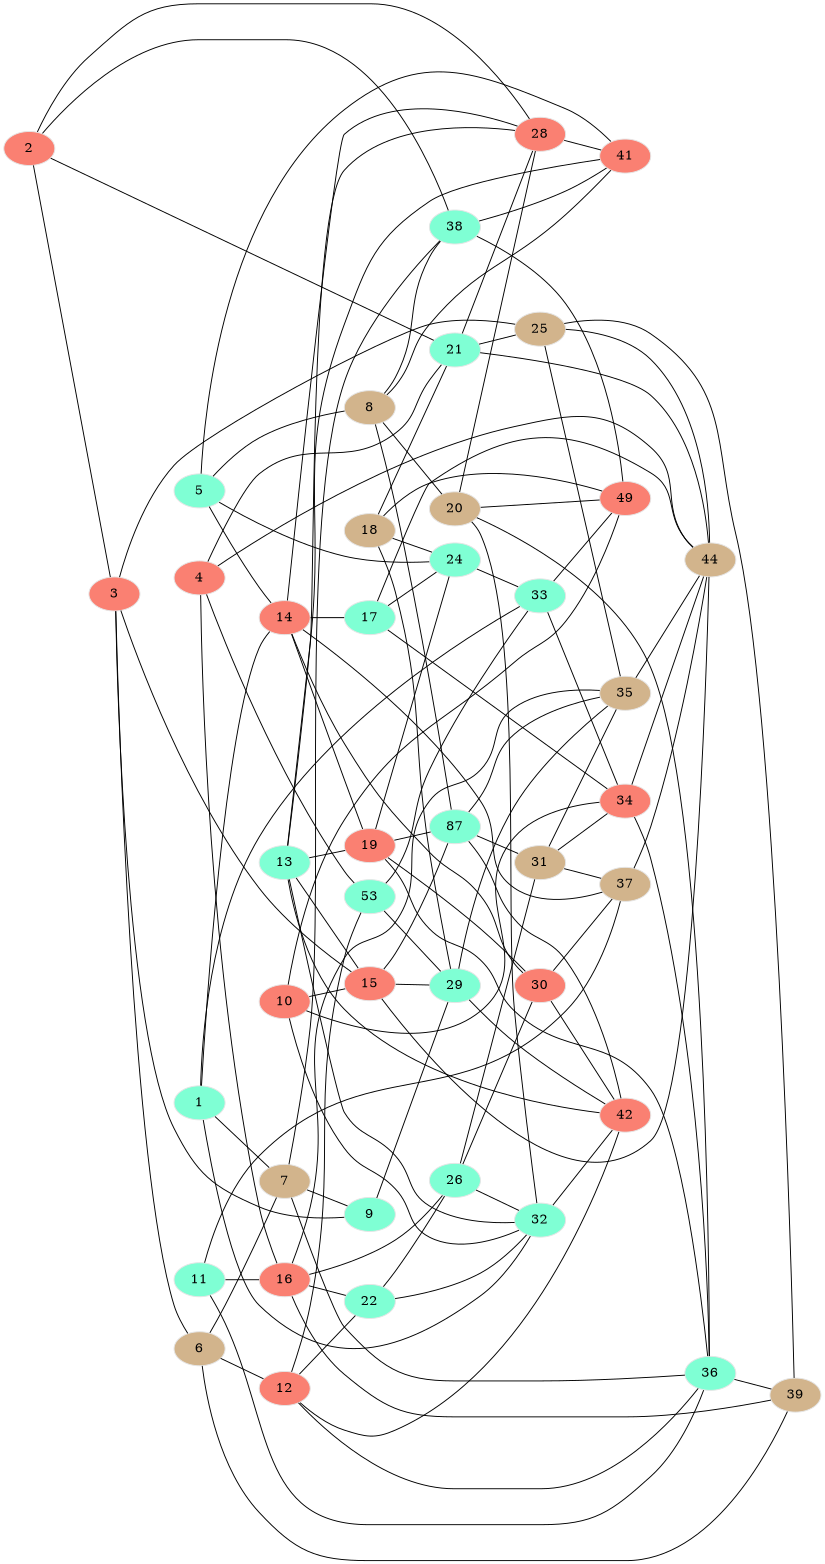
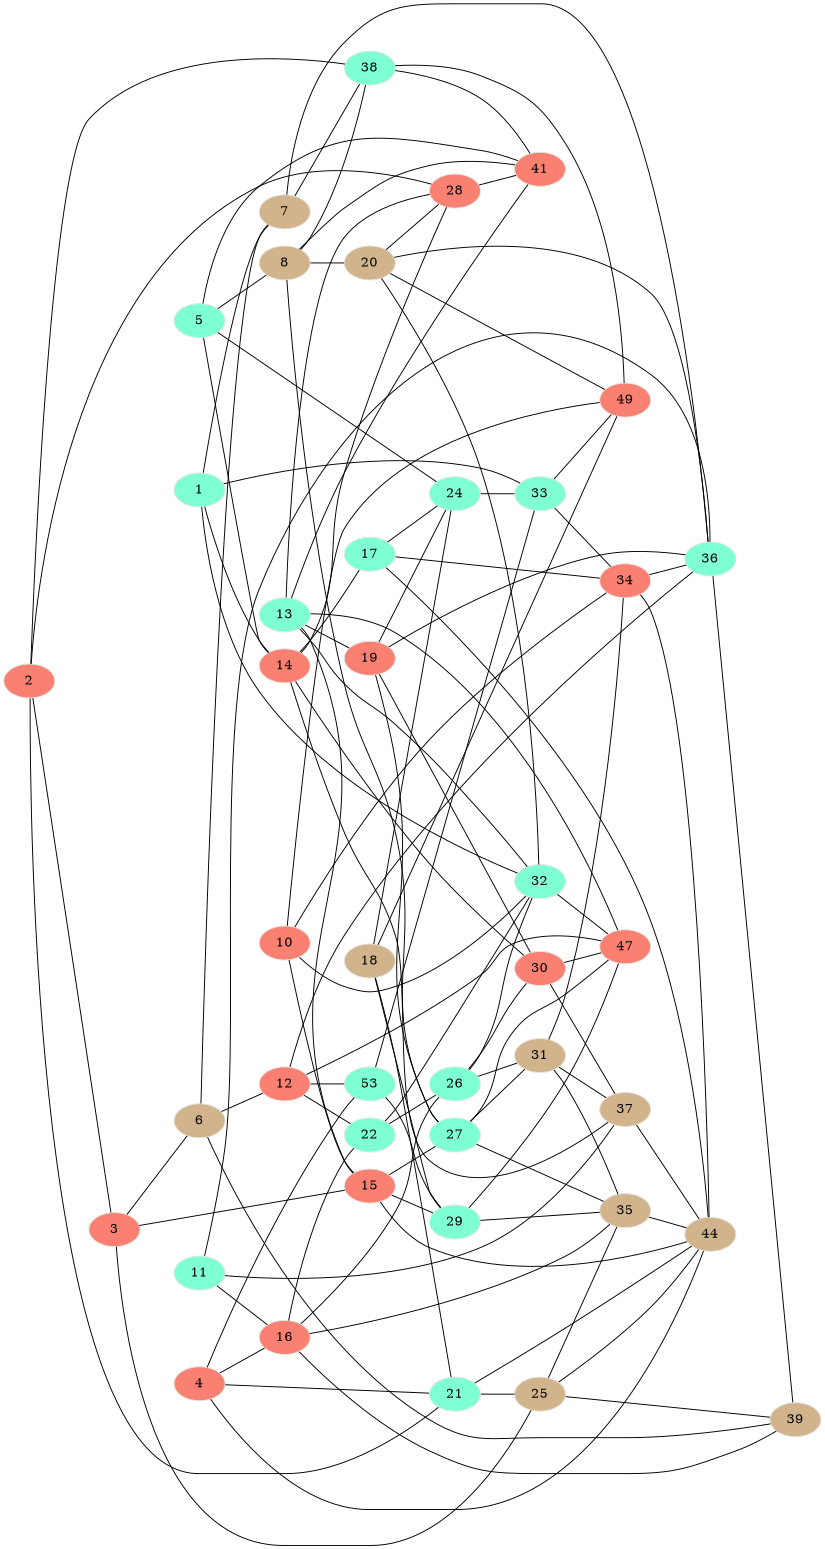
edge "28" -- "21": removed
edge "14" -- "19": removed
node "87": label "87" -> "27"
node "42": label "42" -> "47"
node "9": removed
